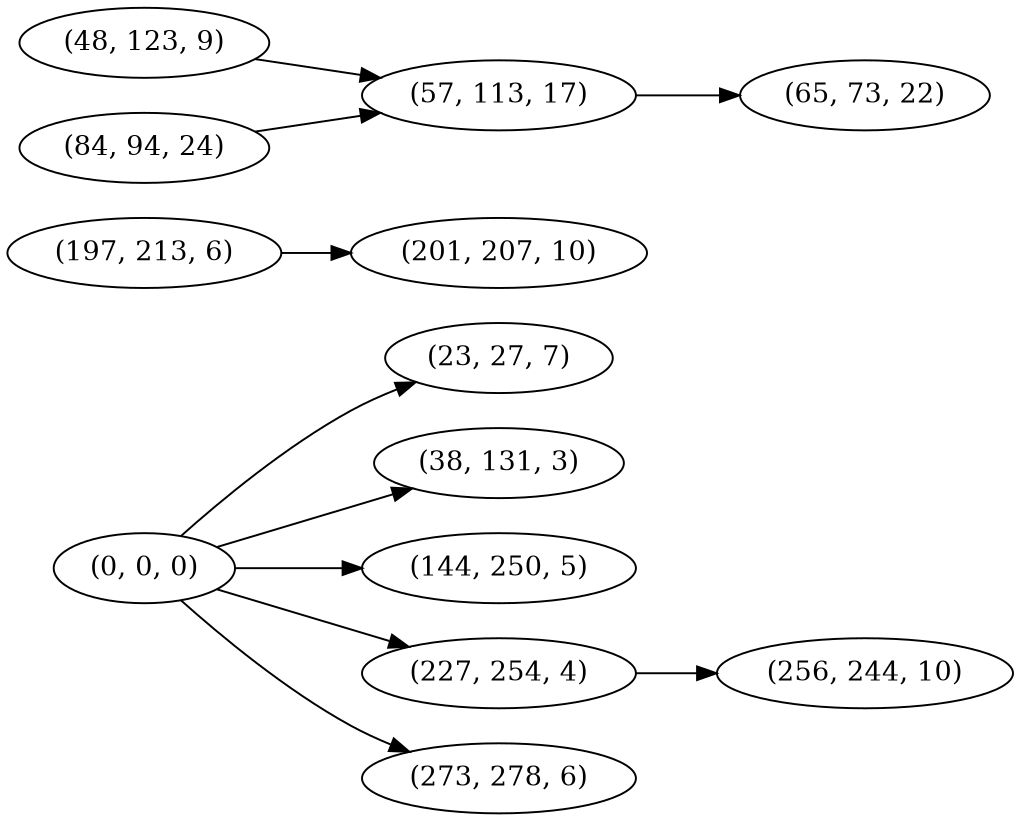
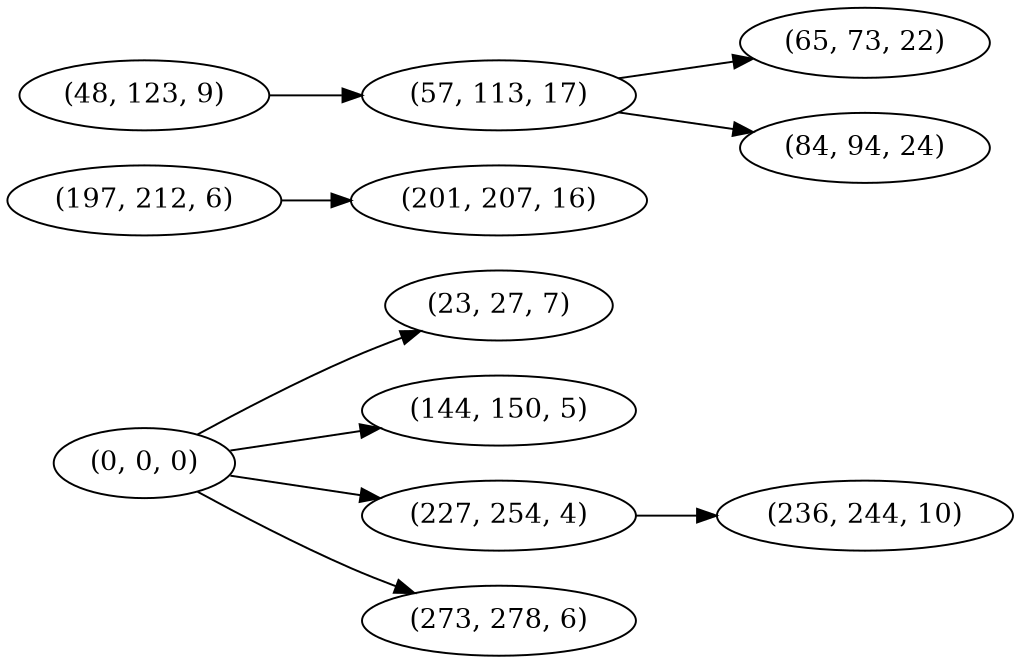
edge "(84, 94, 24)" -> "(57, 113, 17)": reversed
node "(197, 213, 6)": label "(197, 213, 6)" -> "(197, 212, 6)"
node "(201, 207, 10)": label "(201, 207, 10)" -> "(201, 207, 16)"
node "(38, 131, 3)": removed
node "(144, 250, 5)": label "(144, 250, 5)" -> "(144, 150, 5)"
node "(256, 244, 10)": label "(256, 244, 10)" -> "(236, 244, 10)"
